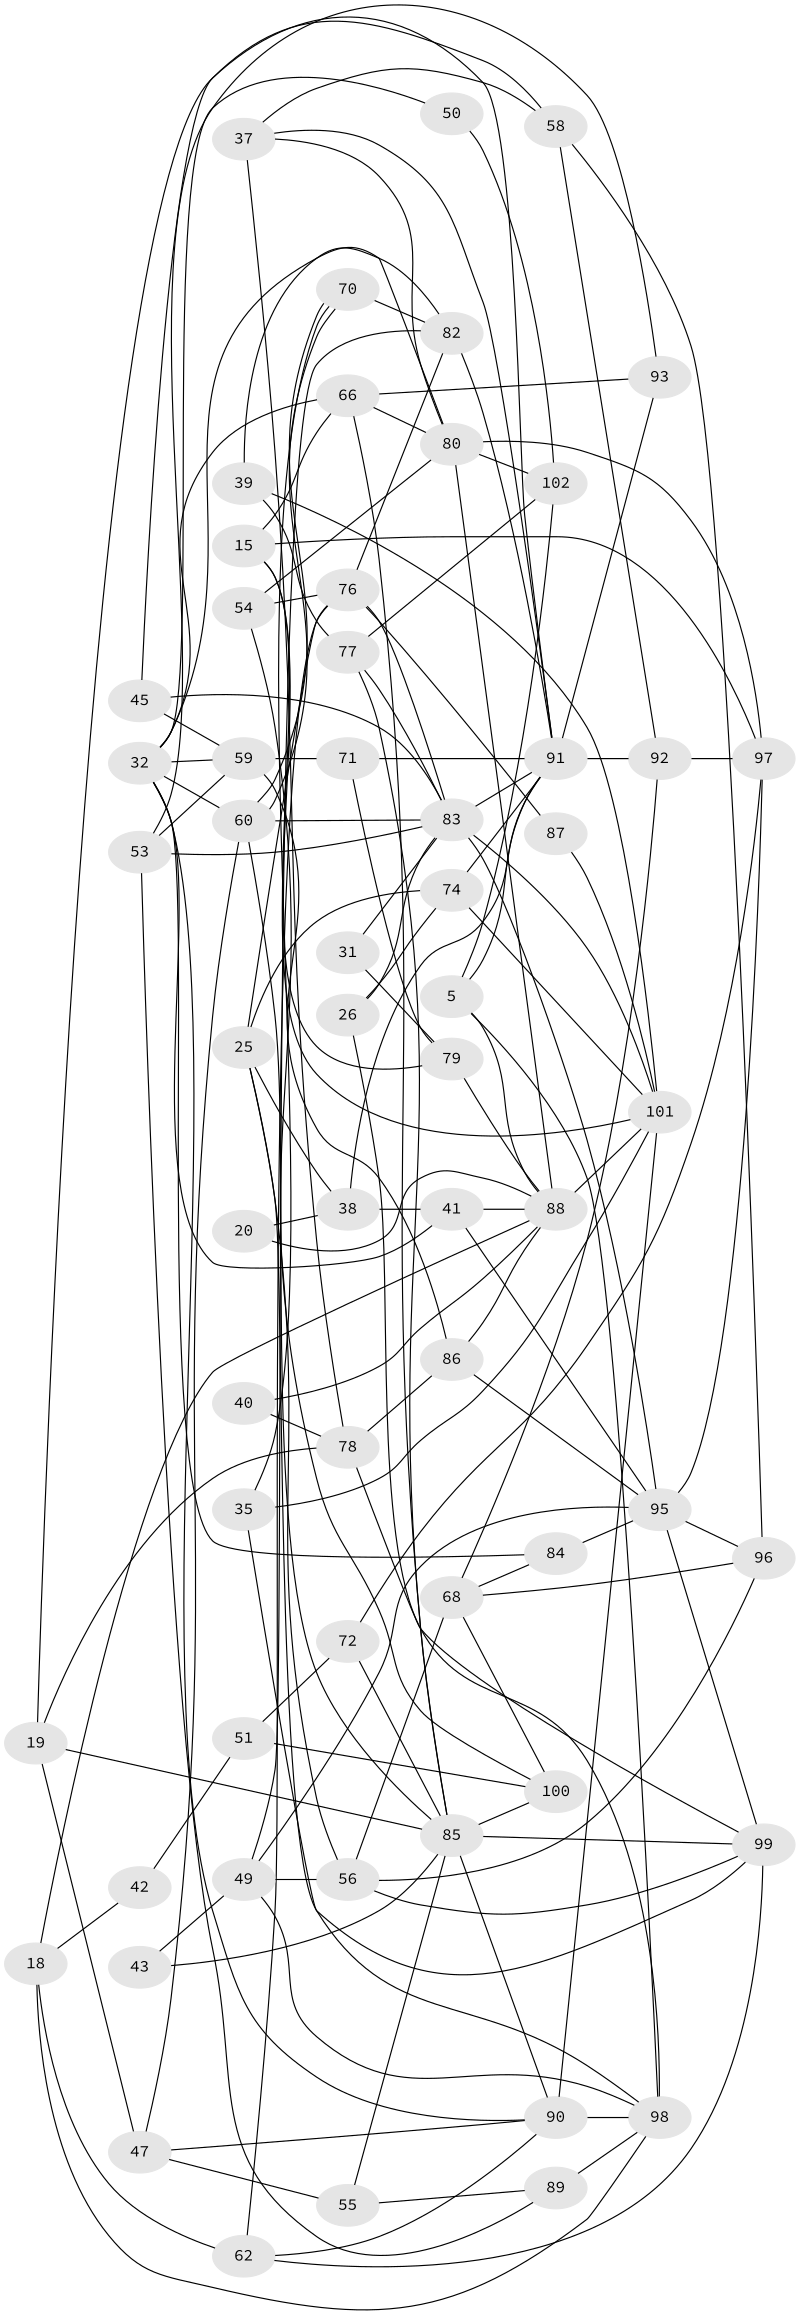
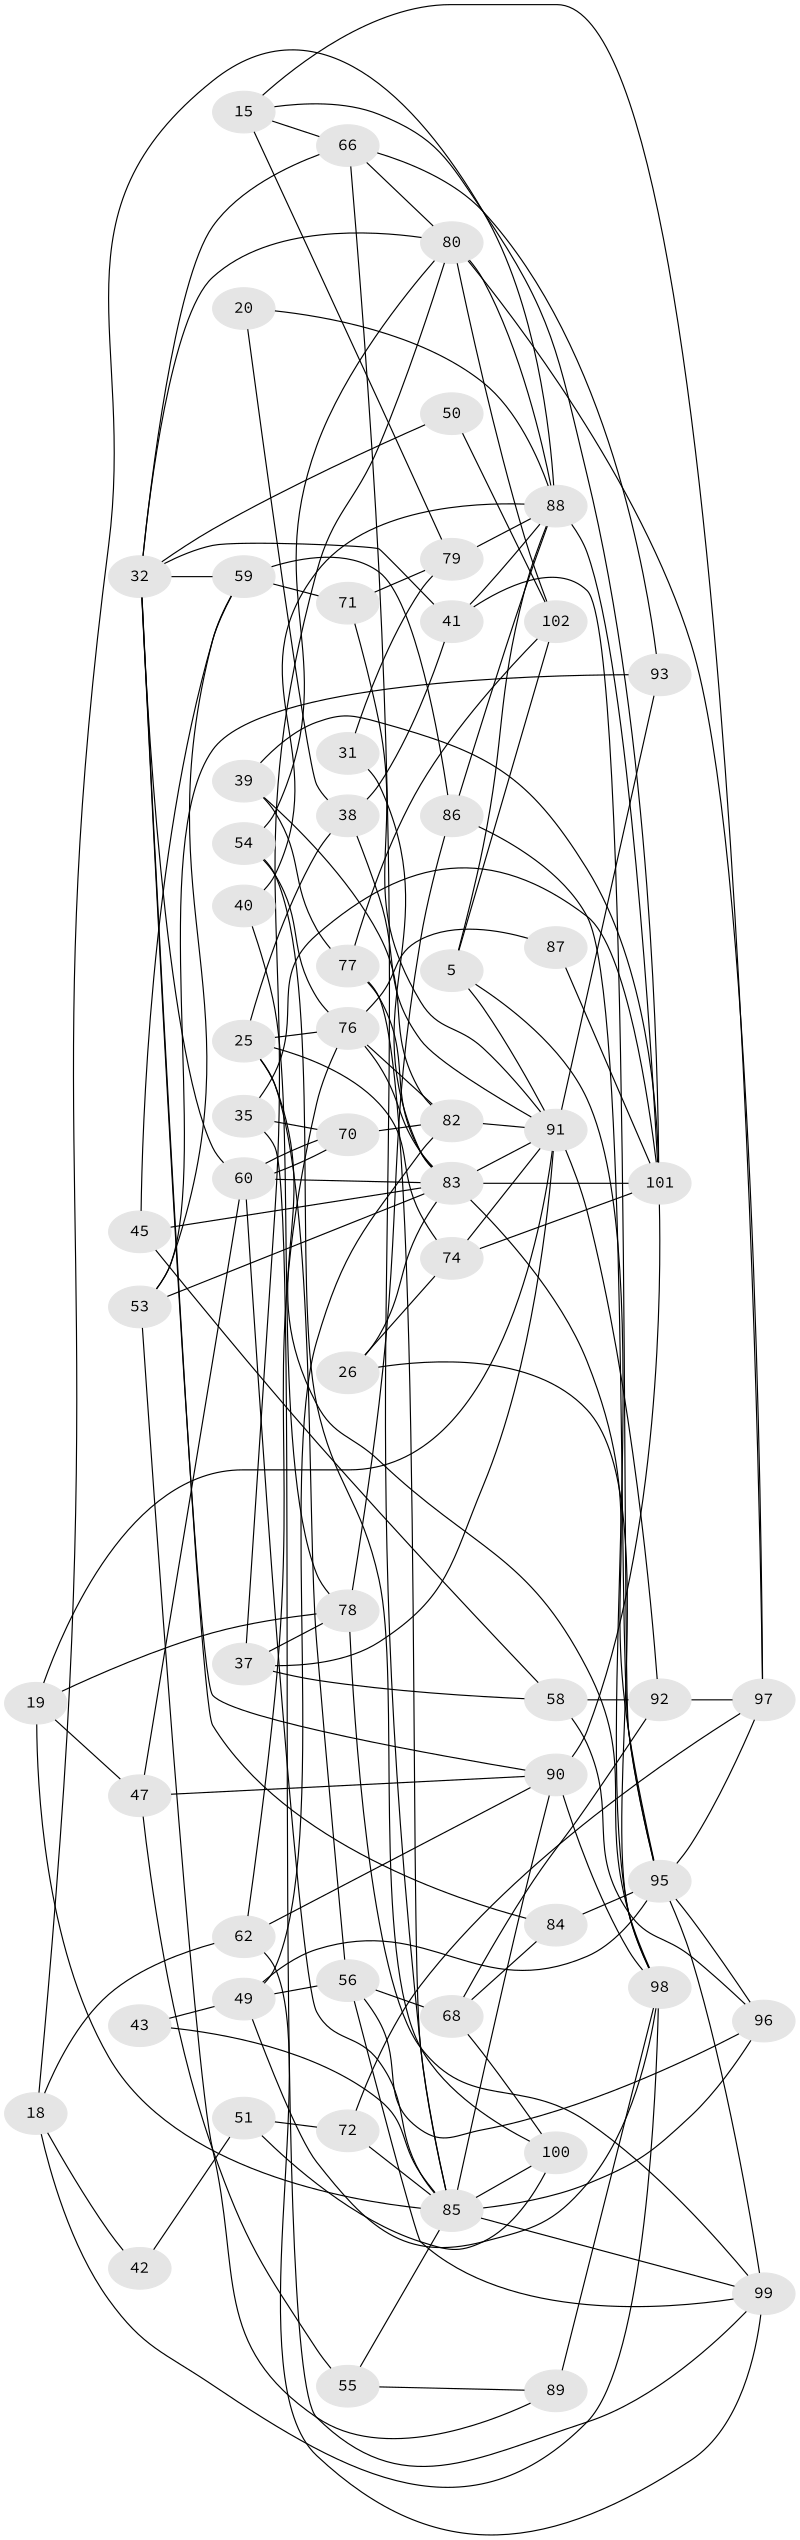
edge "96" -- "68": now "96" -- "85"
